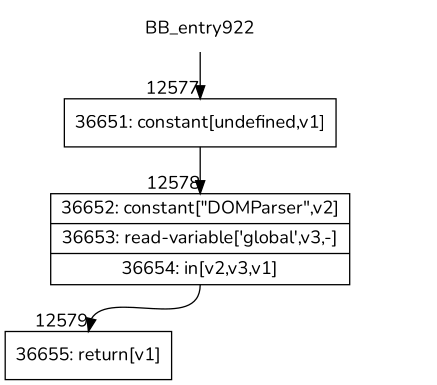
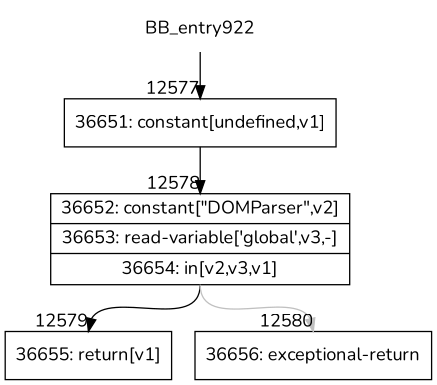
node "36656: exceptional-return": added
